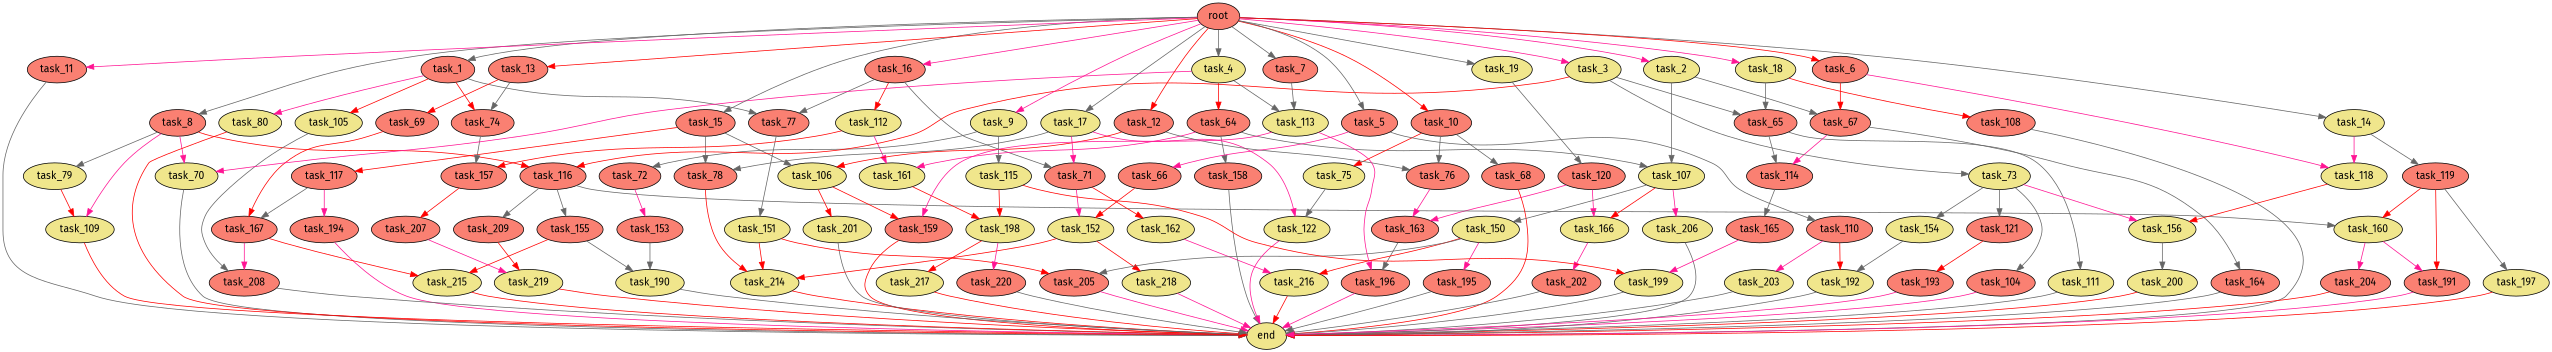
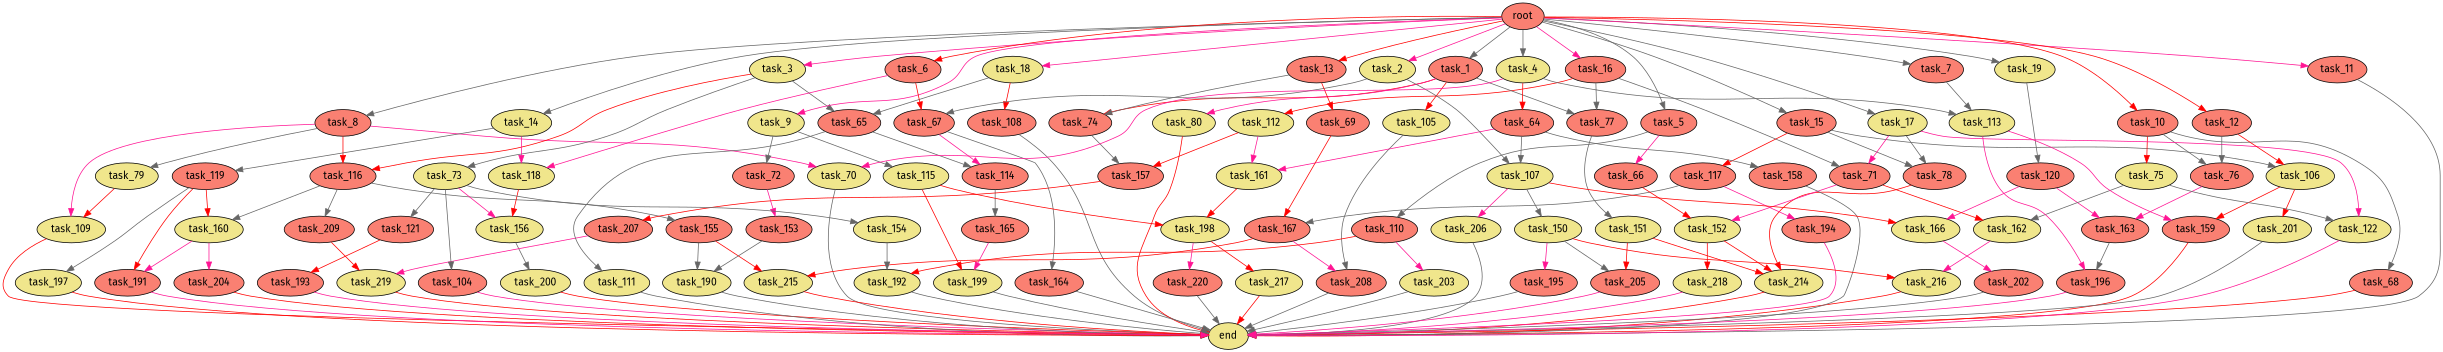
edge "task_75" -> "task_162": added
